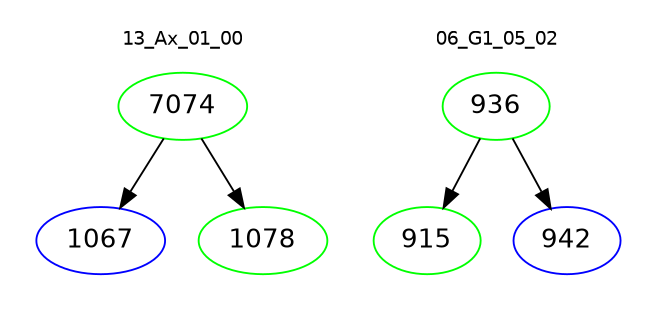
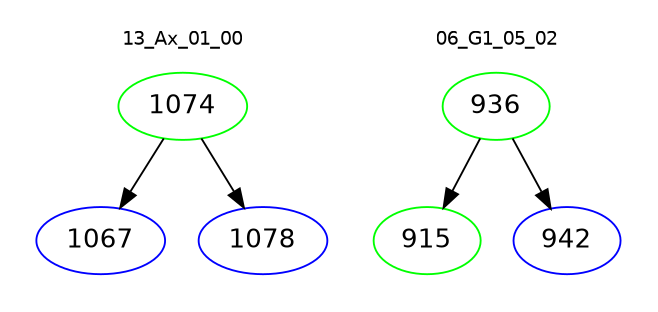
node "7074": label "7074" -> "1074"
node "1078": color green -> blue
